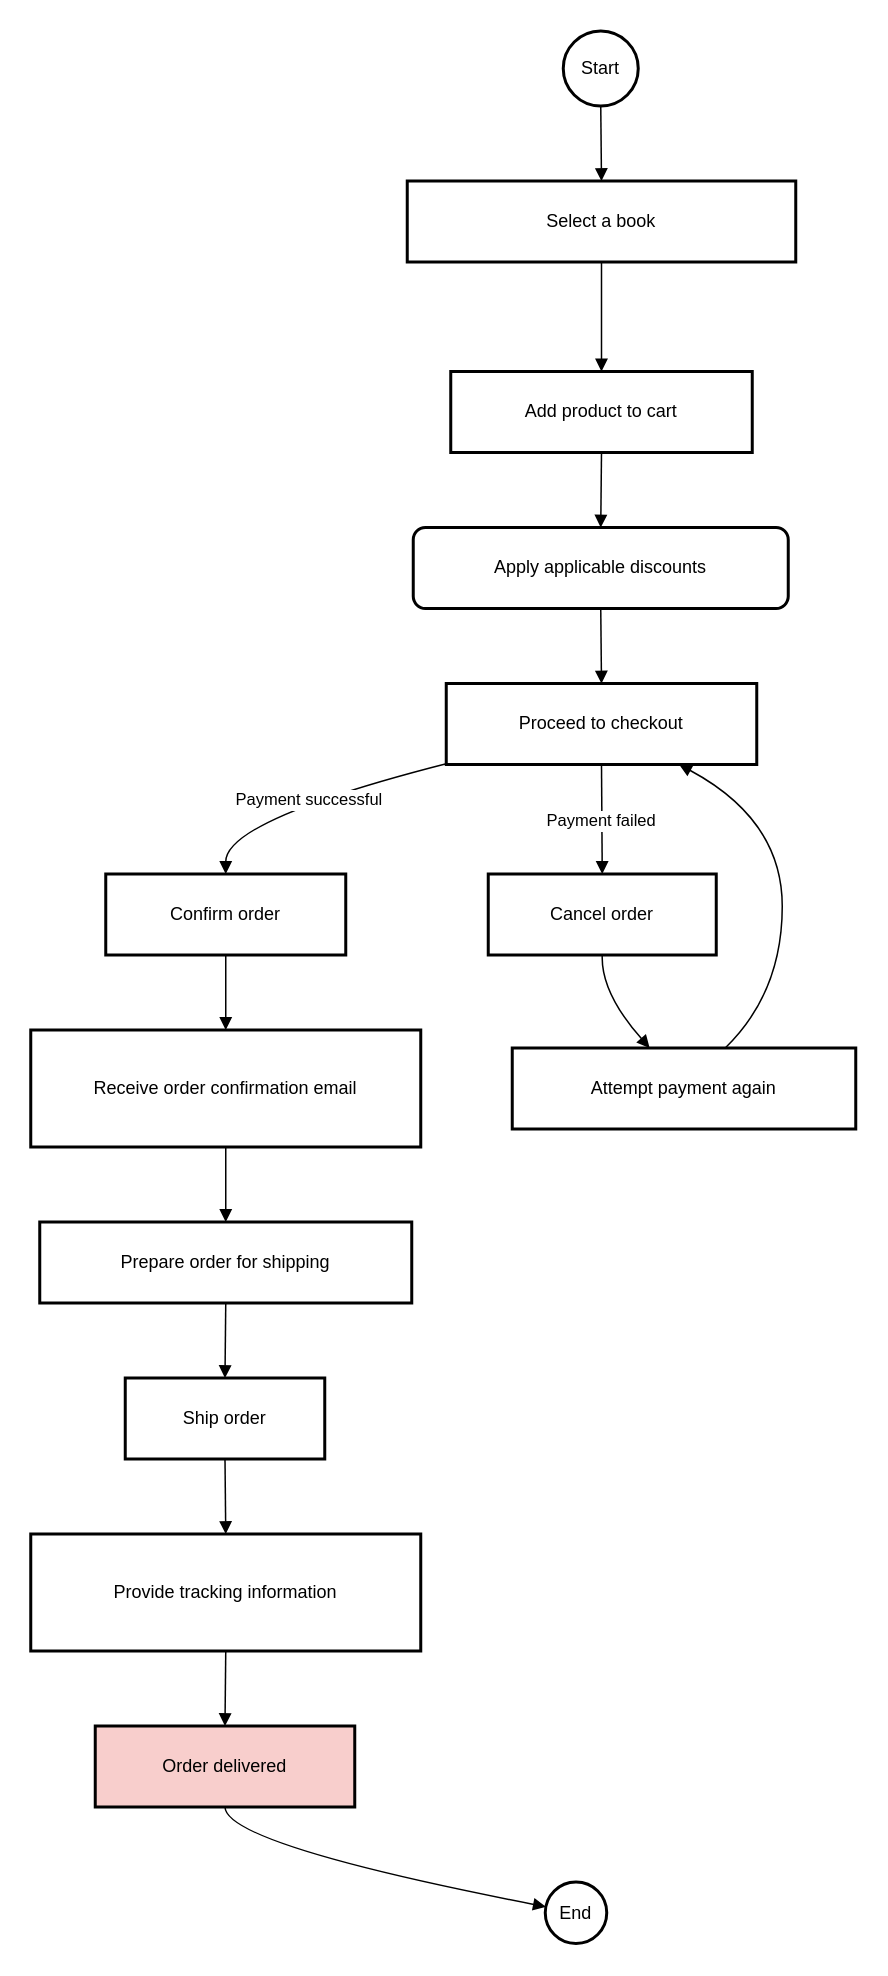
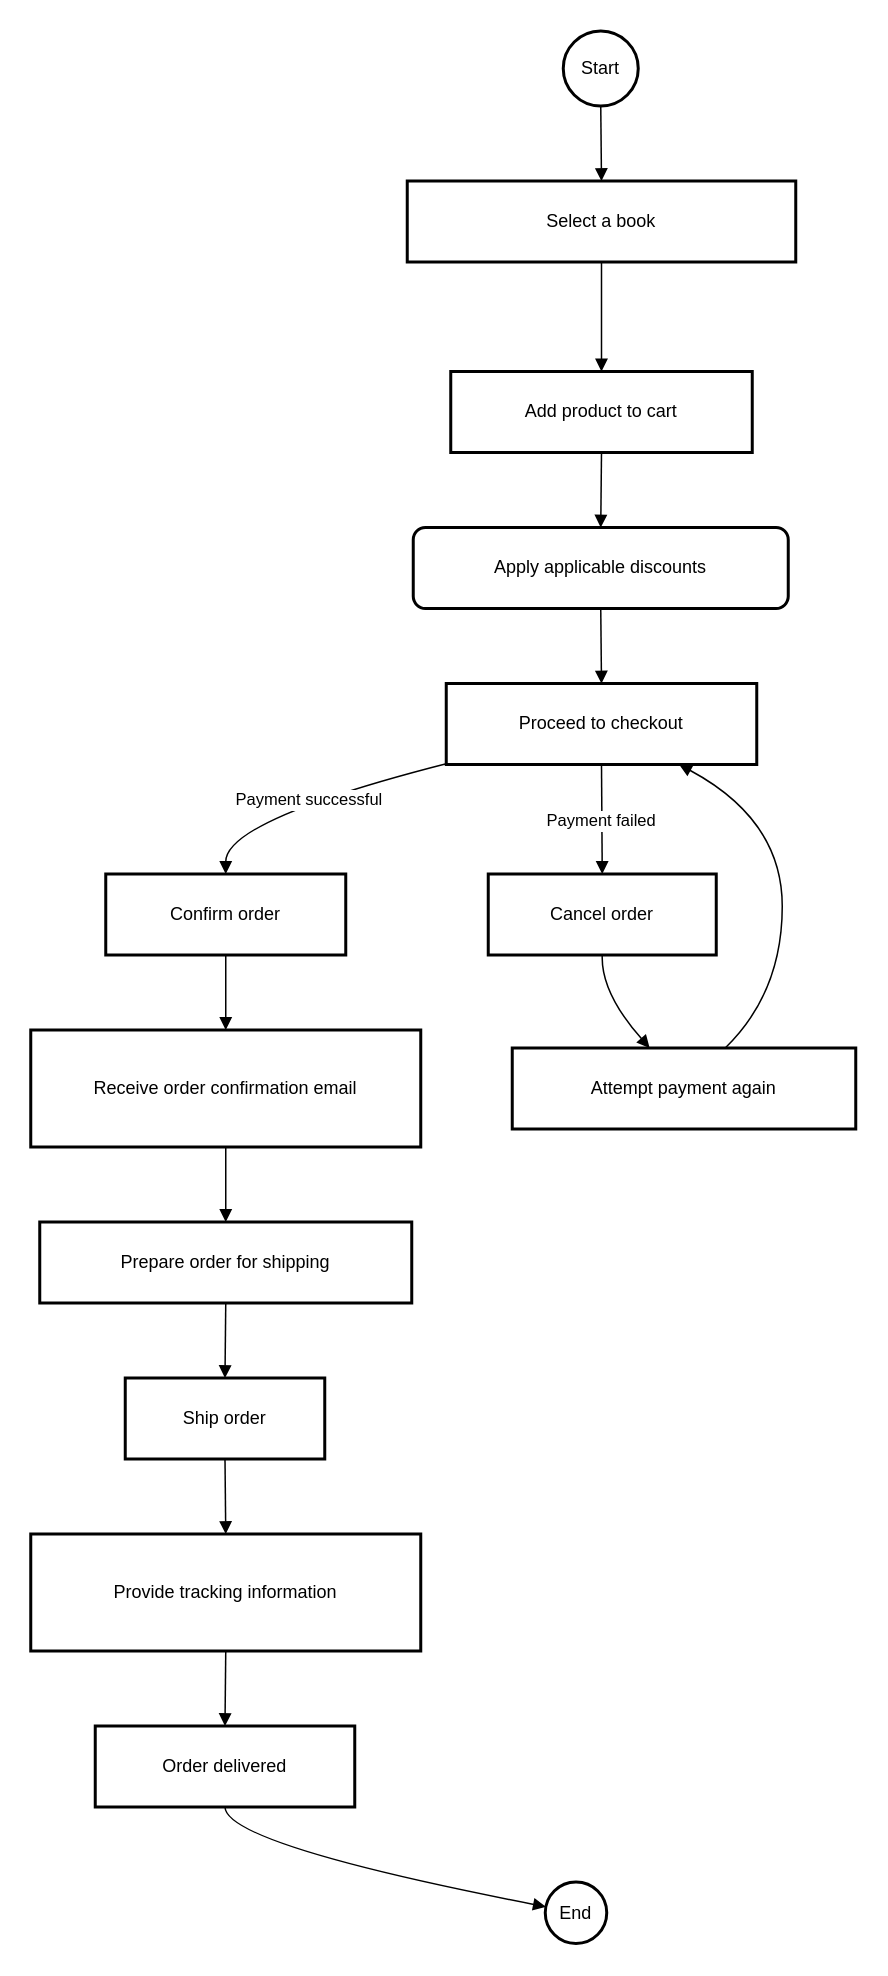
node "Order delivered": fillcolor #f8cecc -> #ffffff
